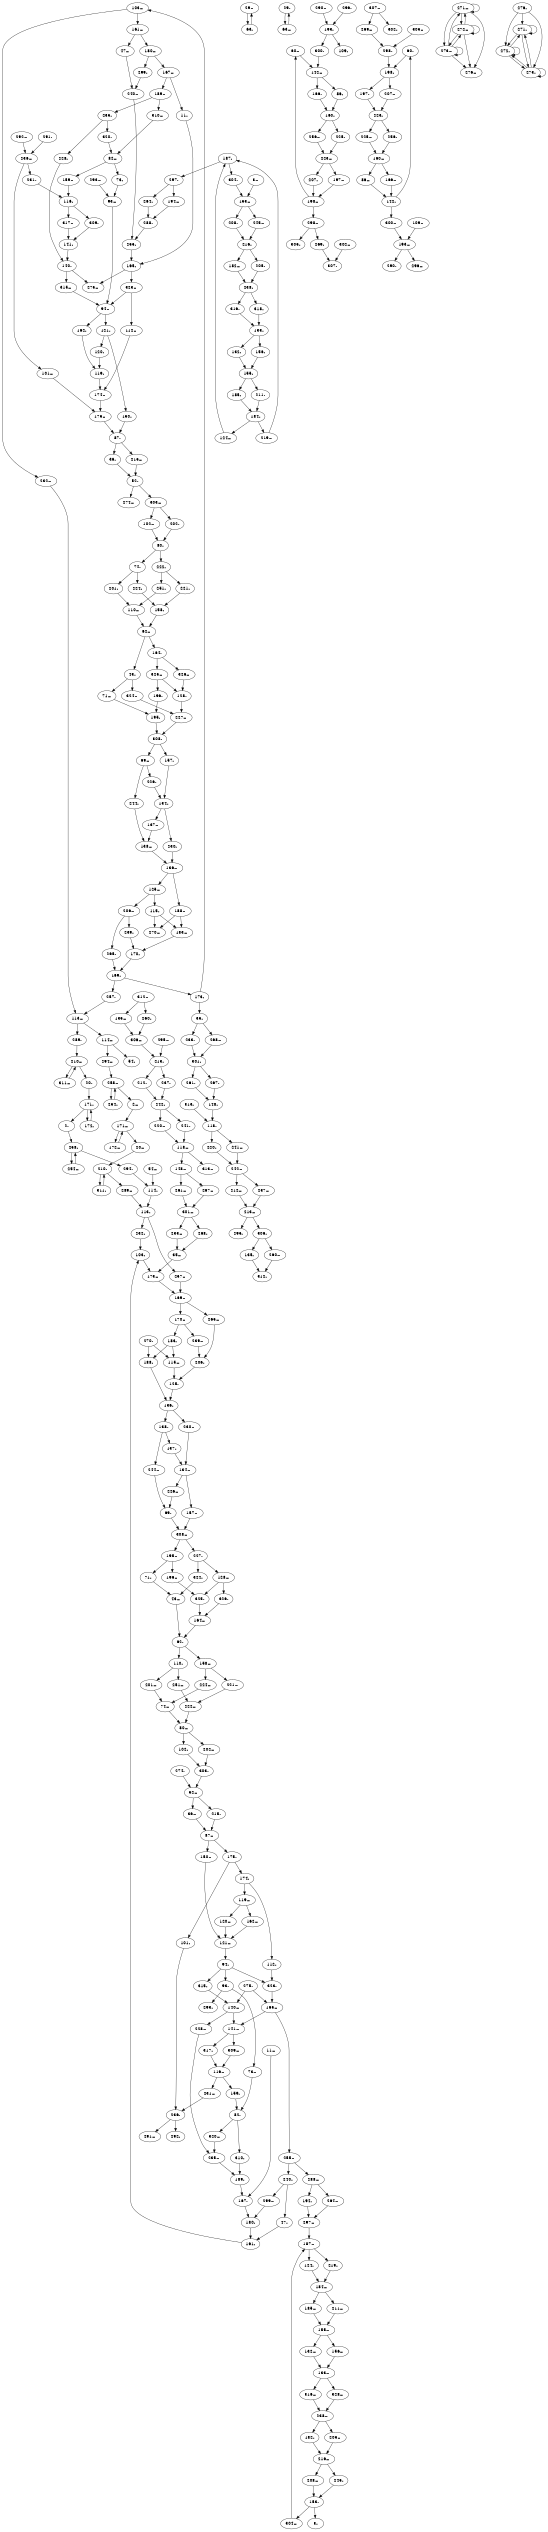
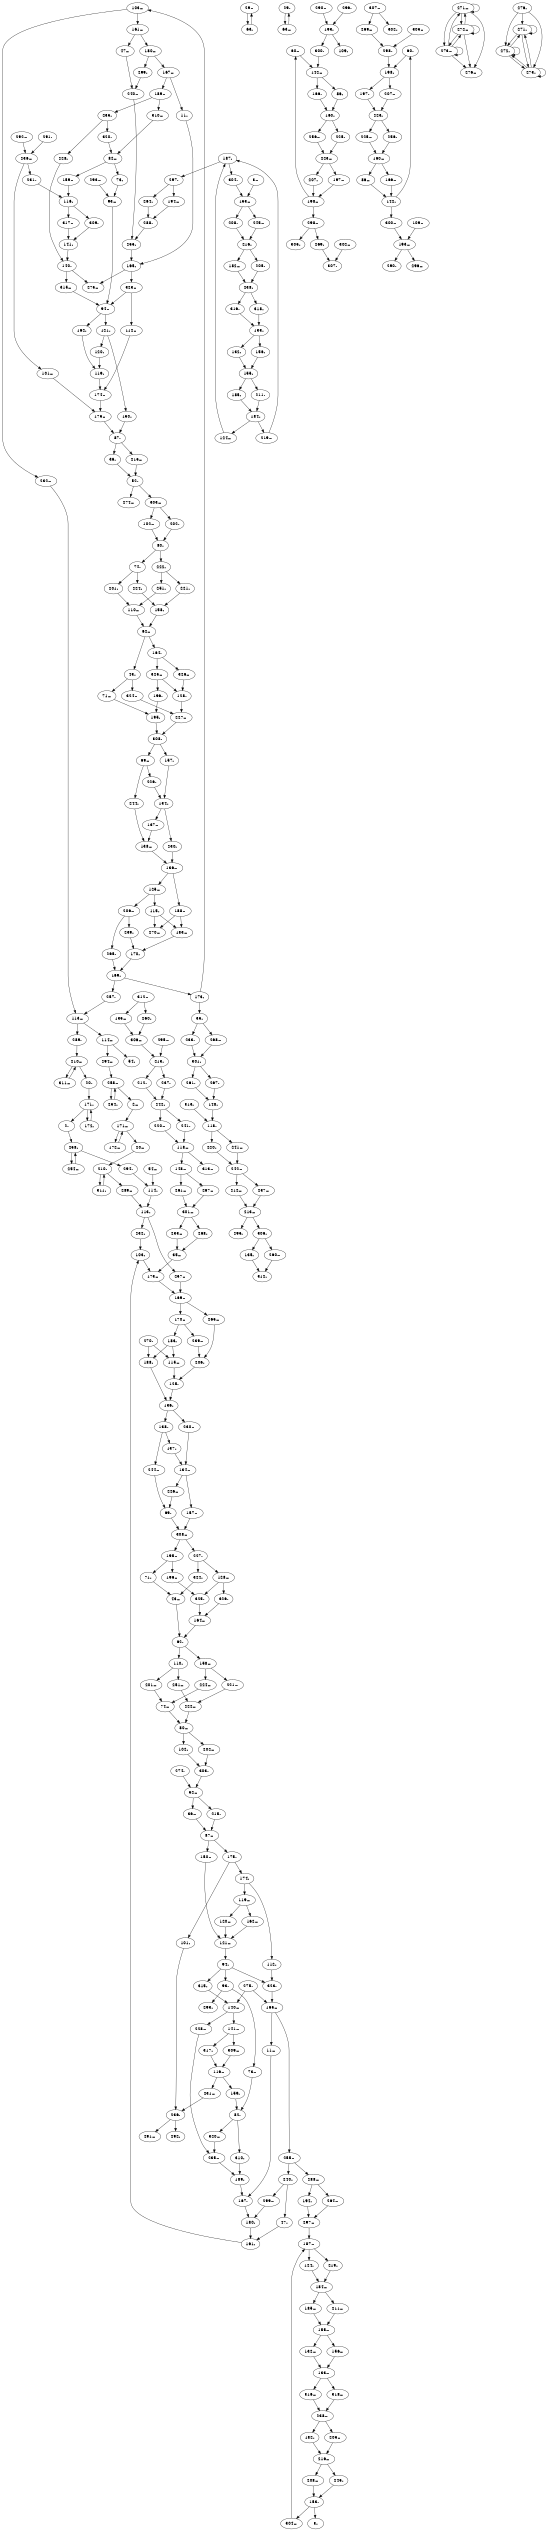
edge "165+" -> "141+": now "165+" -> "11+"
node "328+": label "328+" -> "318+"
